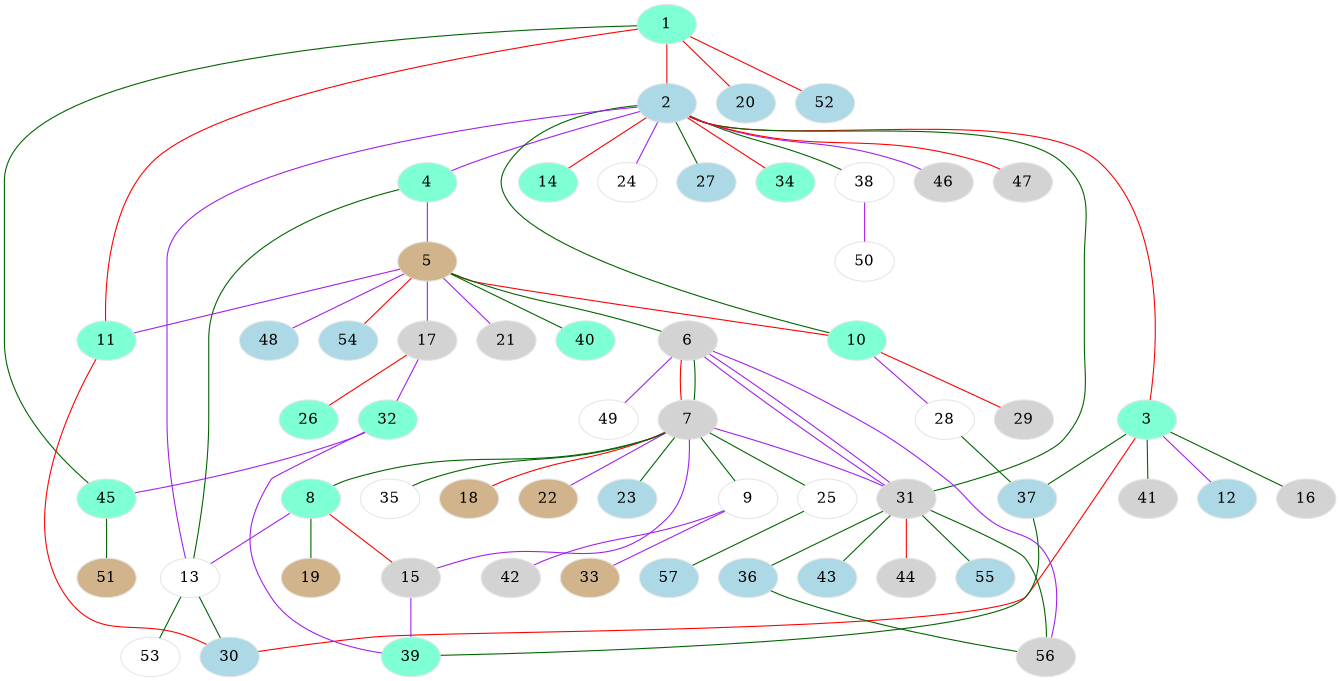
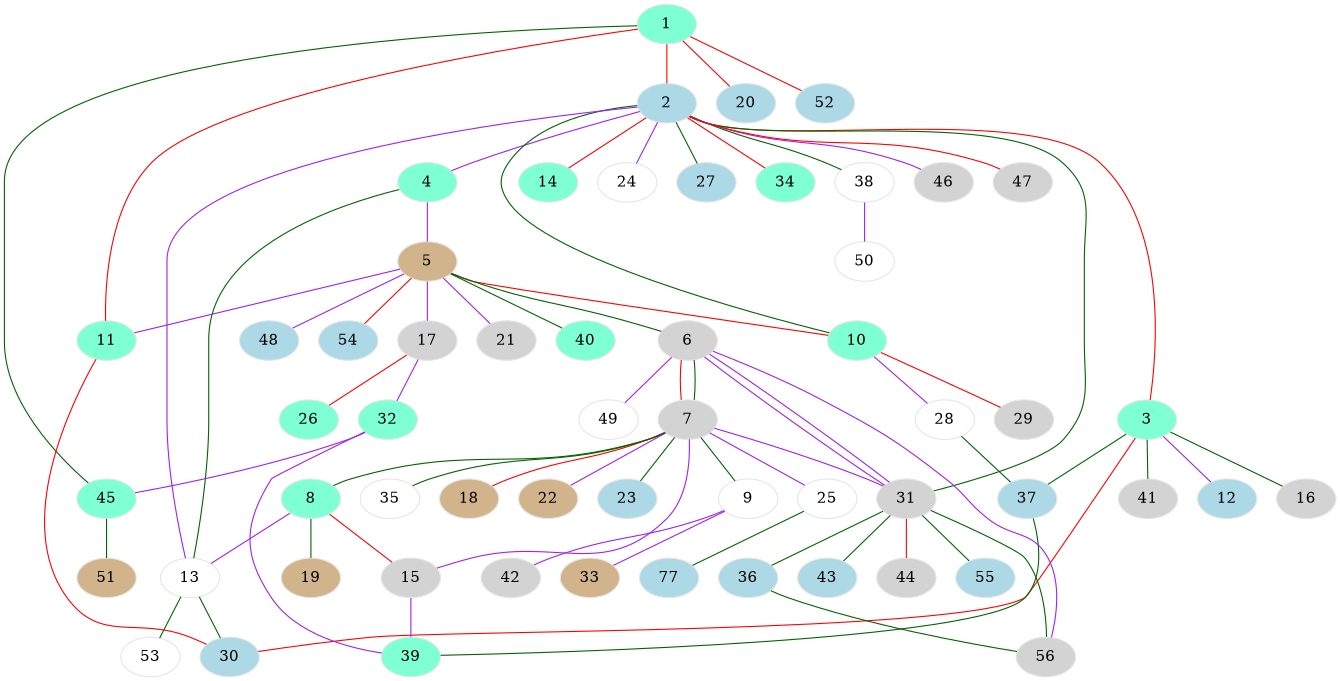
edge "7" -- "25": color darkgreen -> purple
node "57": label "57" -> "77"
